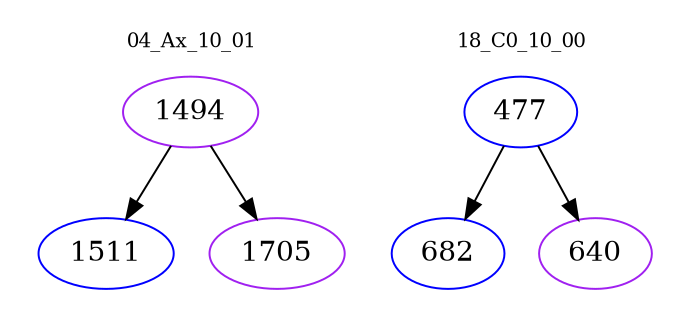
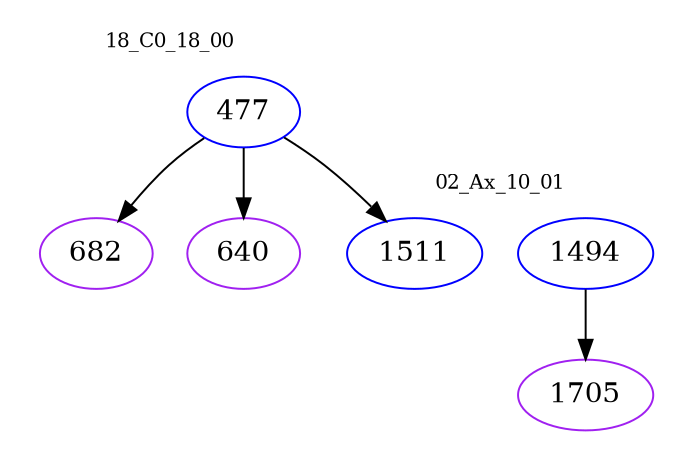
cluster "04_Ax_10_01": label "04_Ax_10_01" -> "02_Ax_10_01"
cluster "18_C0_10_00": label "18_C0_10_00" -> "18_C0_18_00"
node "1494": color purple -> blue
edge "1494" -> "1511": now "477" -> "1511"
node "682": color blue -> purple
